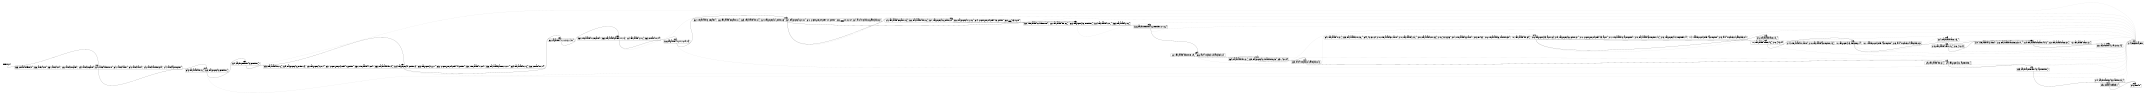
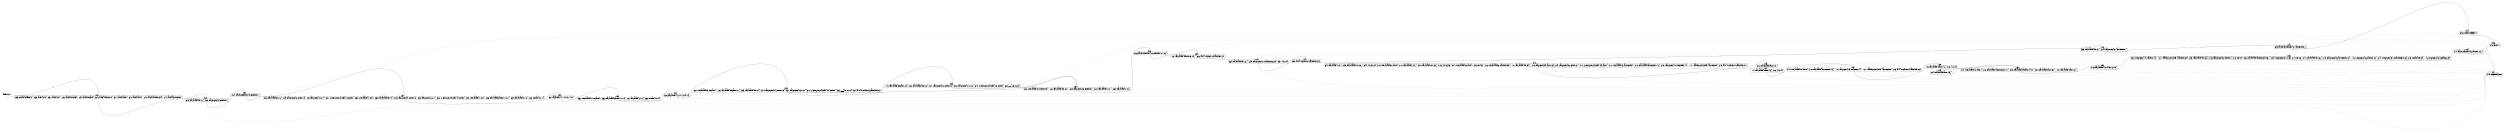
node "3733: write-property[v47,'transform',v46]": added
